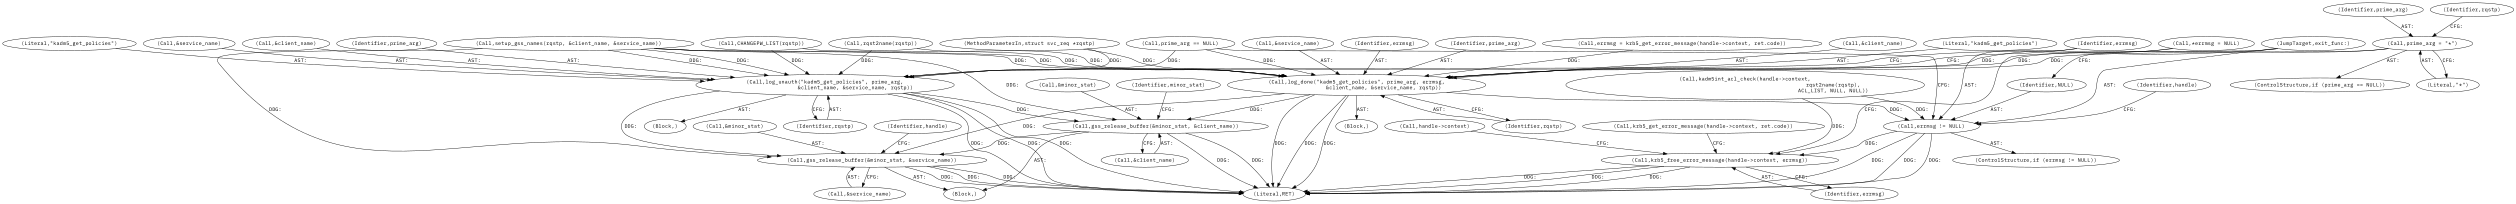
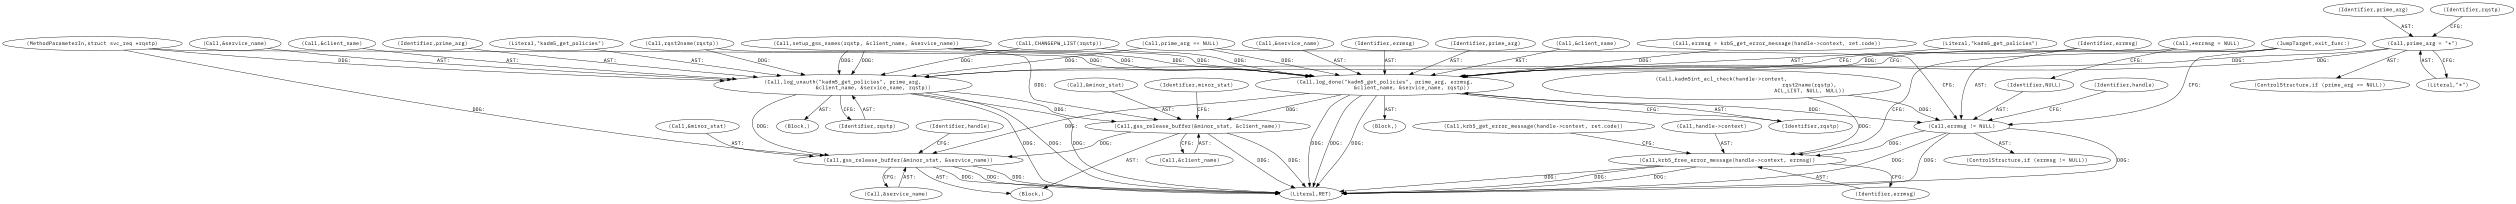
edge "(JumpTarget,exit_func:)" -> "(Call,errmsg != NULL)": label "AST: " -> "CFG: "
edge "(Call,handle->context)" -> "(Call,krb5_free_error_message(handle->context, errmsg))": label "CFG: " -> "AST: "
edge "(Call,setup_gss_names(rqstp, &client_name, &service_name))" -> "(Call,gss_release_buffer(&minor_stat, &service_name))": now "(MethodParameterIn,struct svc_req *rqstp)" -> "(Call,gss_release_buffer(&minor_stat, &service_name))"
